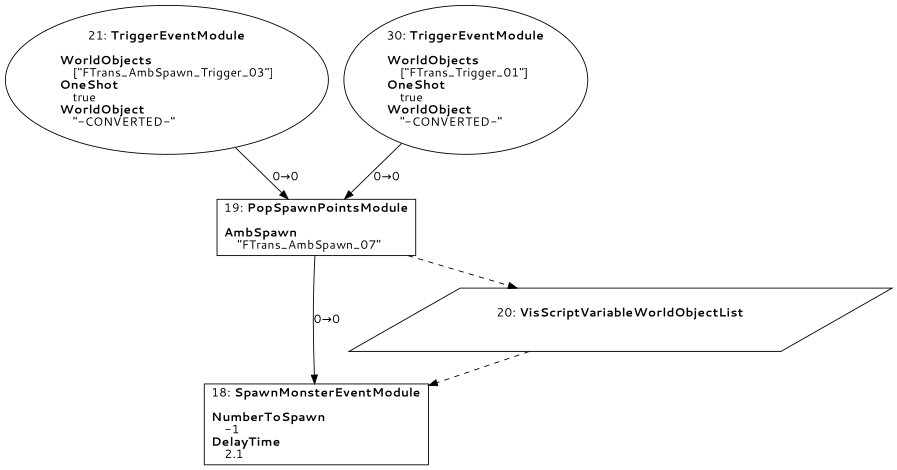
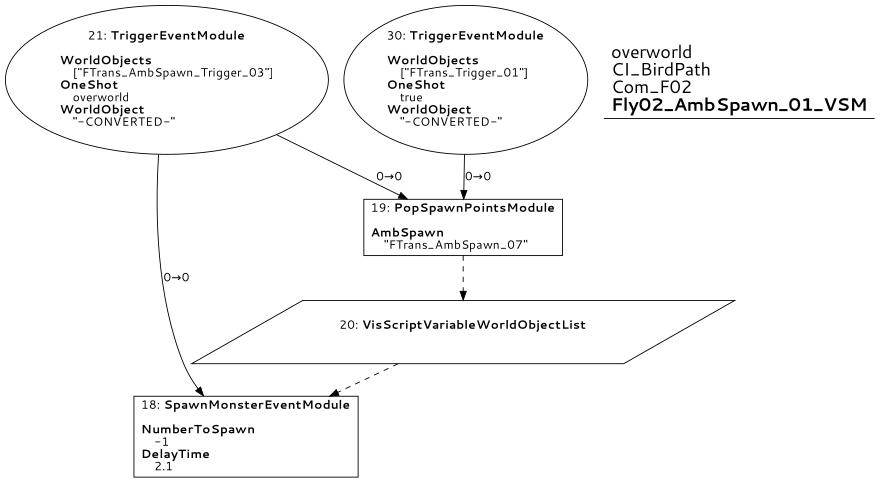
node "overworld": added
node "21:": text "true" -> "overworld"
edge "19:" -> "18:": now "21:" -> "18:"
